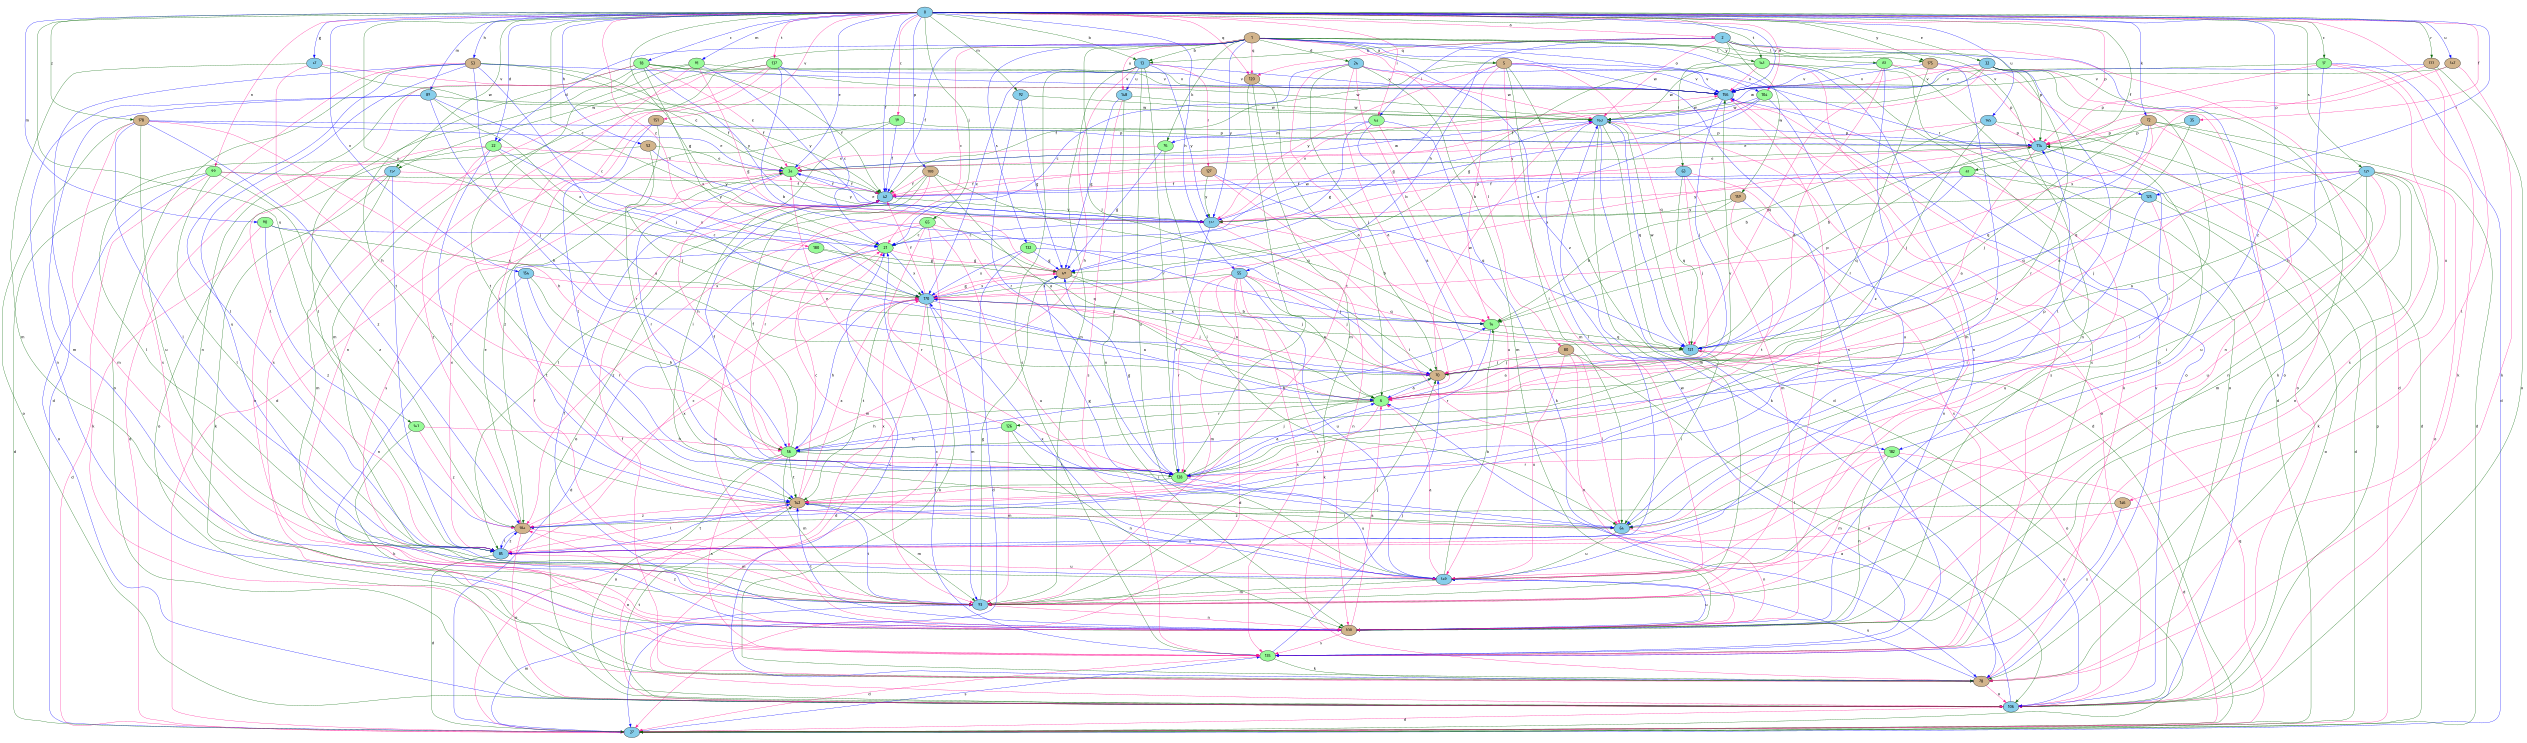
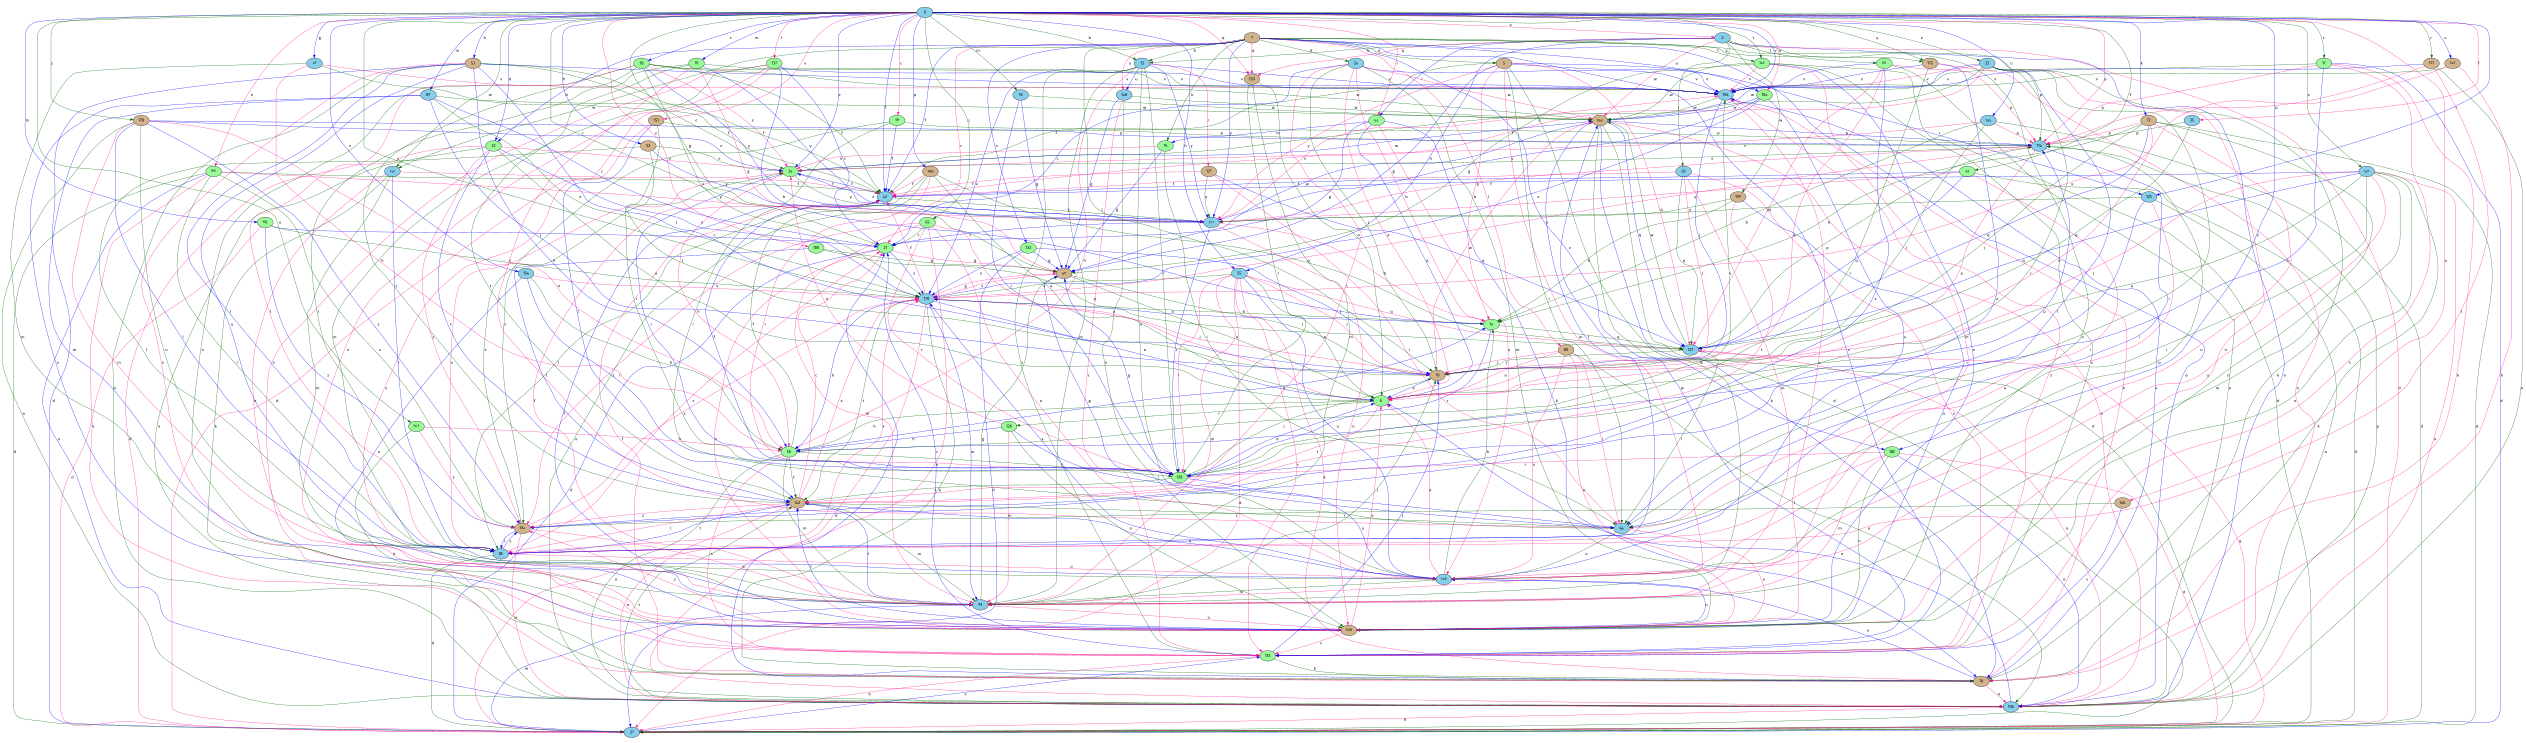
node "163": fillcolor skyblue -> tan
